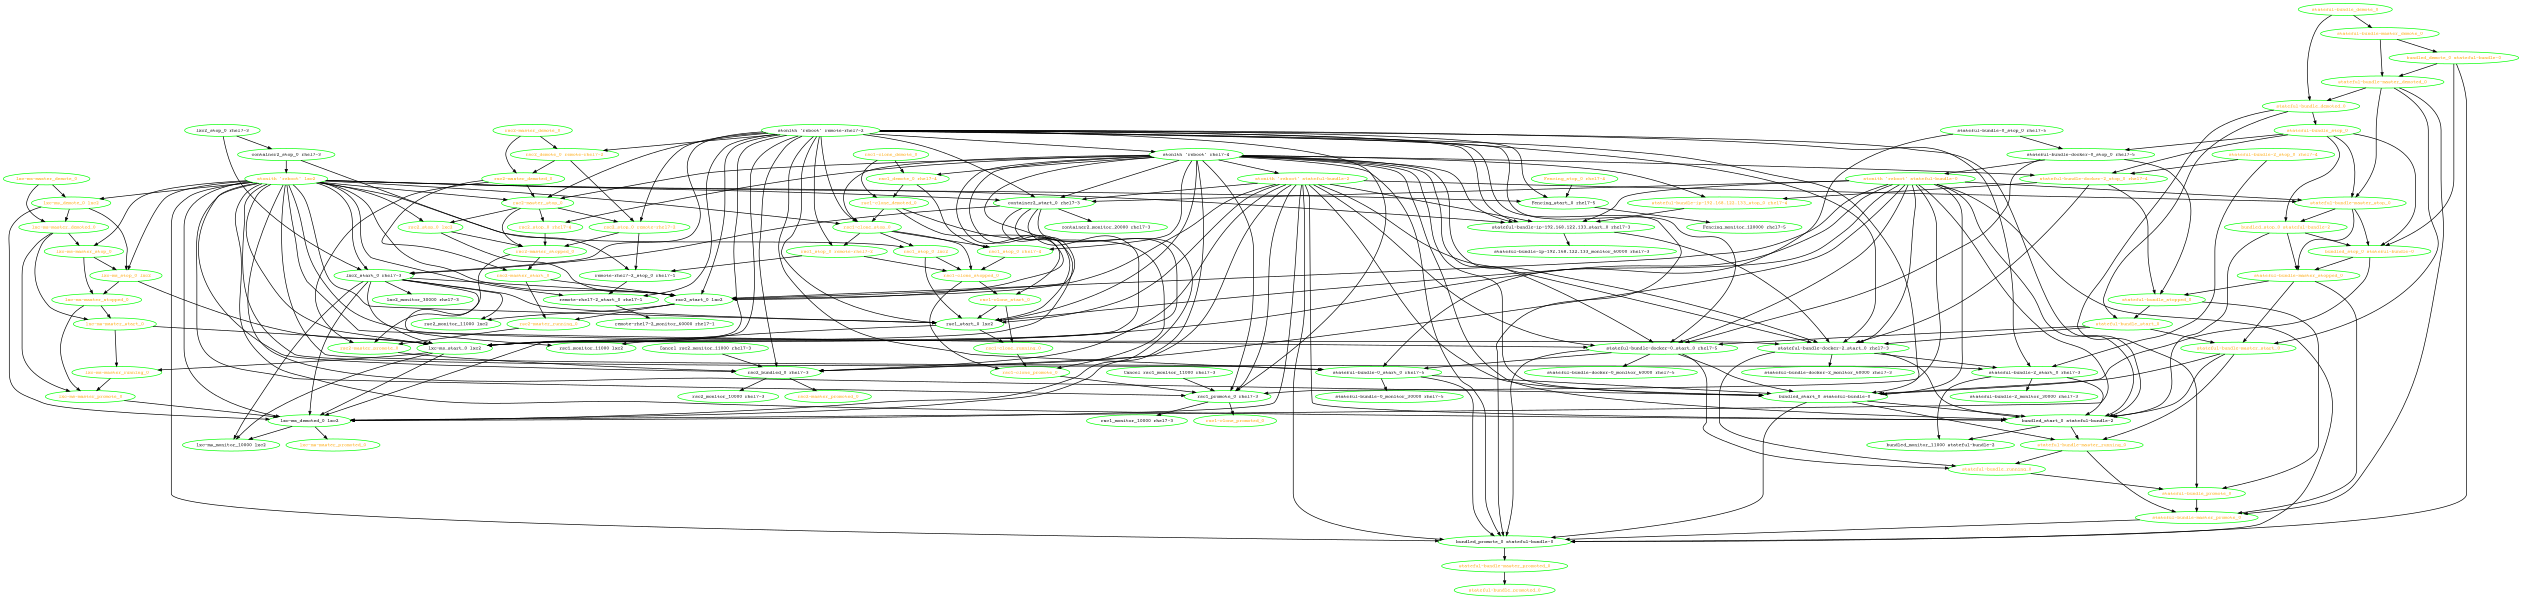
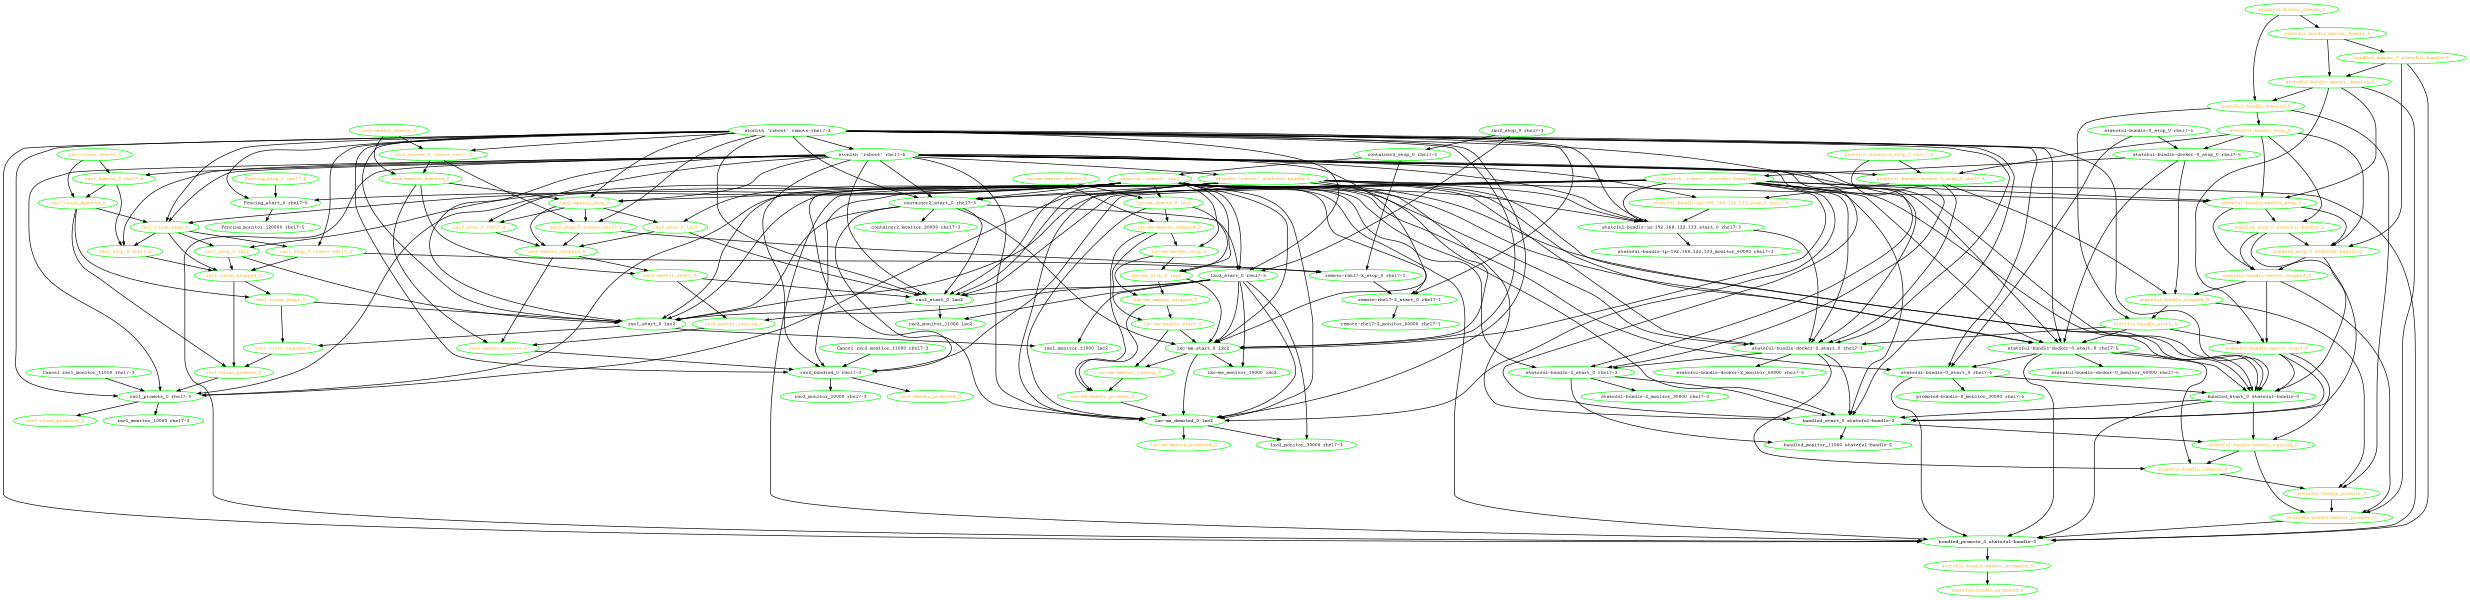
node "stateful-bundle-0_monitor_30000 rhel7-5": label "stateful-bundle-0_monitor_30000 rhel7-5" -> "promoted-bundle-0_monitor_30000 rhel7-5"
edge "lxc-ms_demoted_0 lxc2" -> "lxc-ms_monitor_10000 lxc2": now "lxc-ms_demoted_0 lxc2" -> "lxc2_monitor_30000 rhel7-3"
